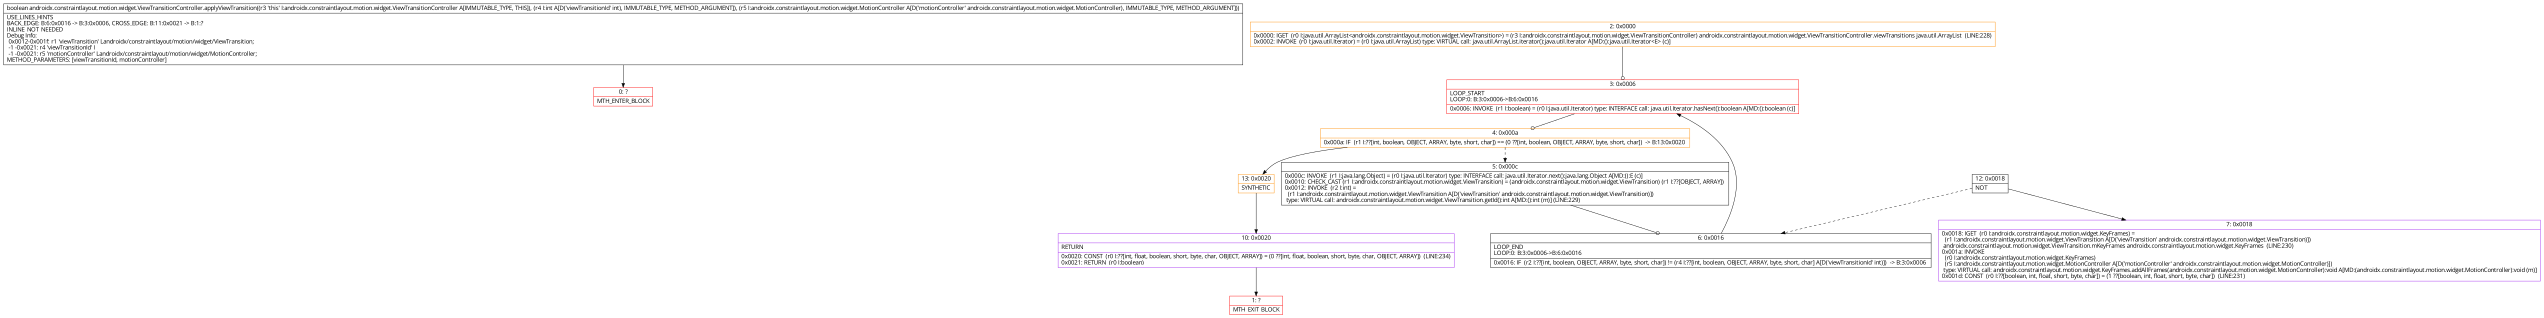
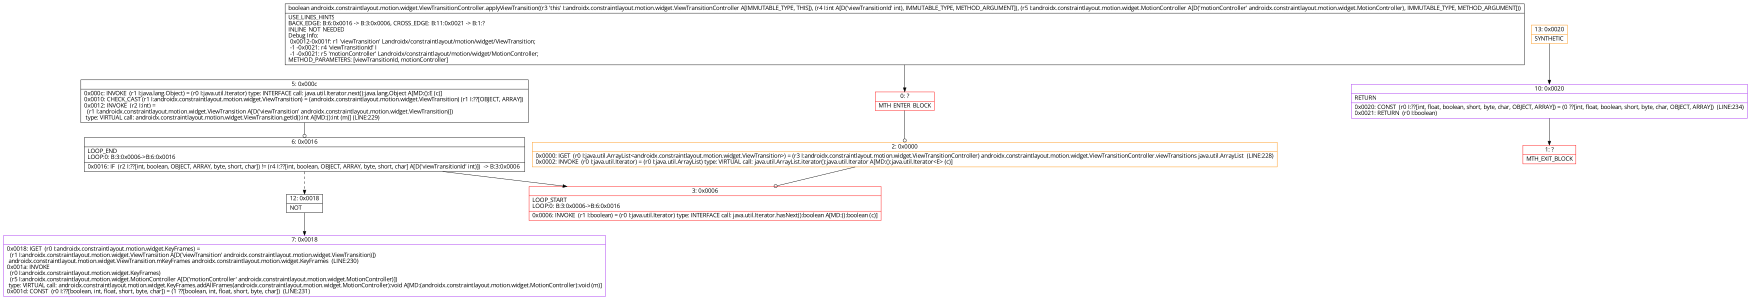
edge "0: ?" -> "2: 0x0000": added
node "4: 0x000a": removed
edge "12: 0x0018" -> "6: 0x0016": reversed
